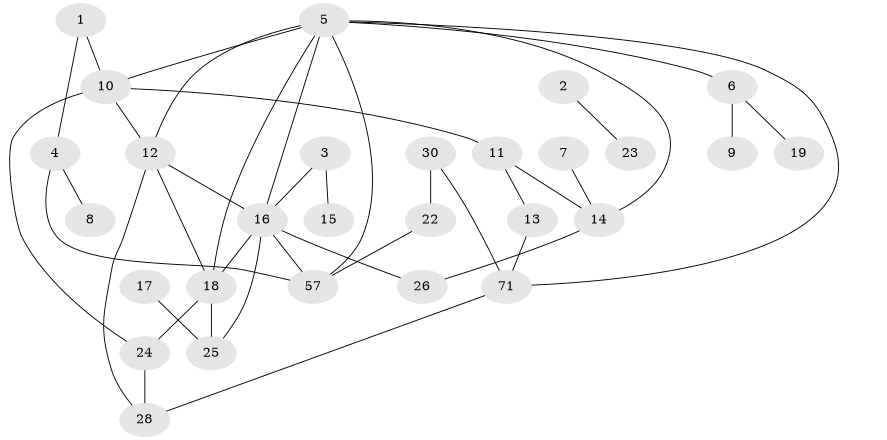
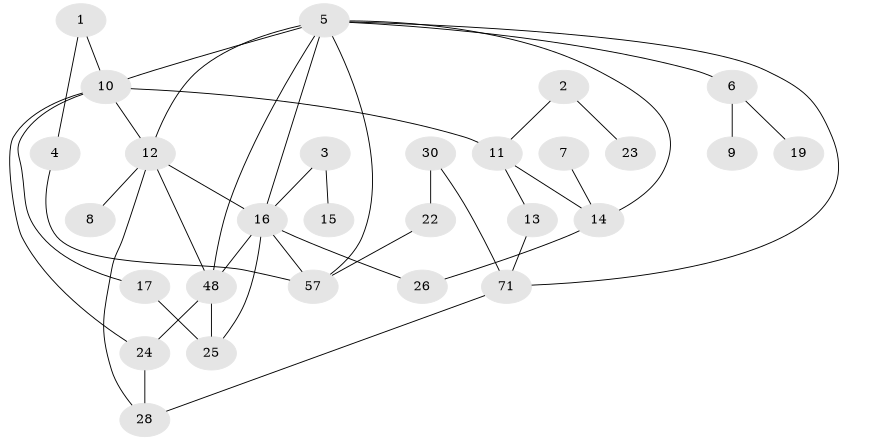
edge "2" -- "11": added
edge "4" -- "8": now "12" -- "8"
edge "10" -- "17": added
node "18": label "18" -> "48"
